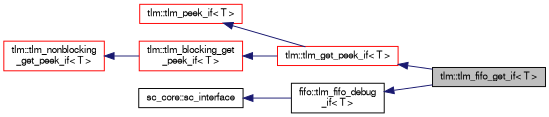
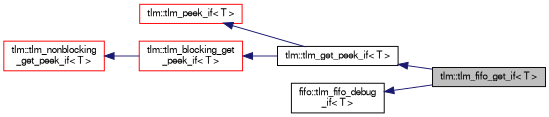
node "tlm::tlm_get_peek_if< T >": color red -> black
node "sc_core::sc_interface": removed
